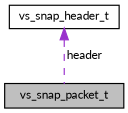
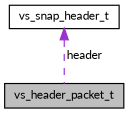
node "vs_snap_packet_t": label "vs_snap_packet_t" -> "vs_header_packet_t"
